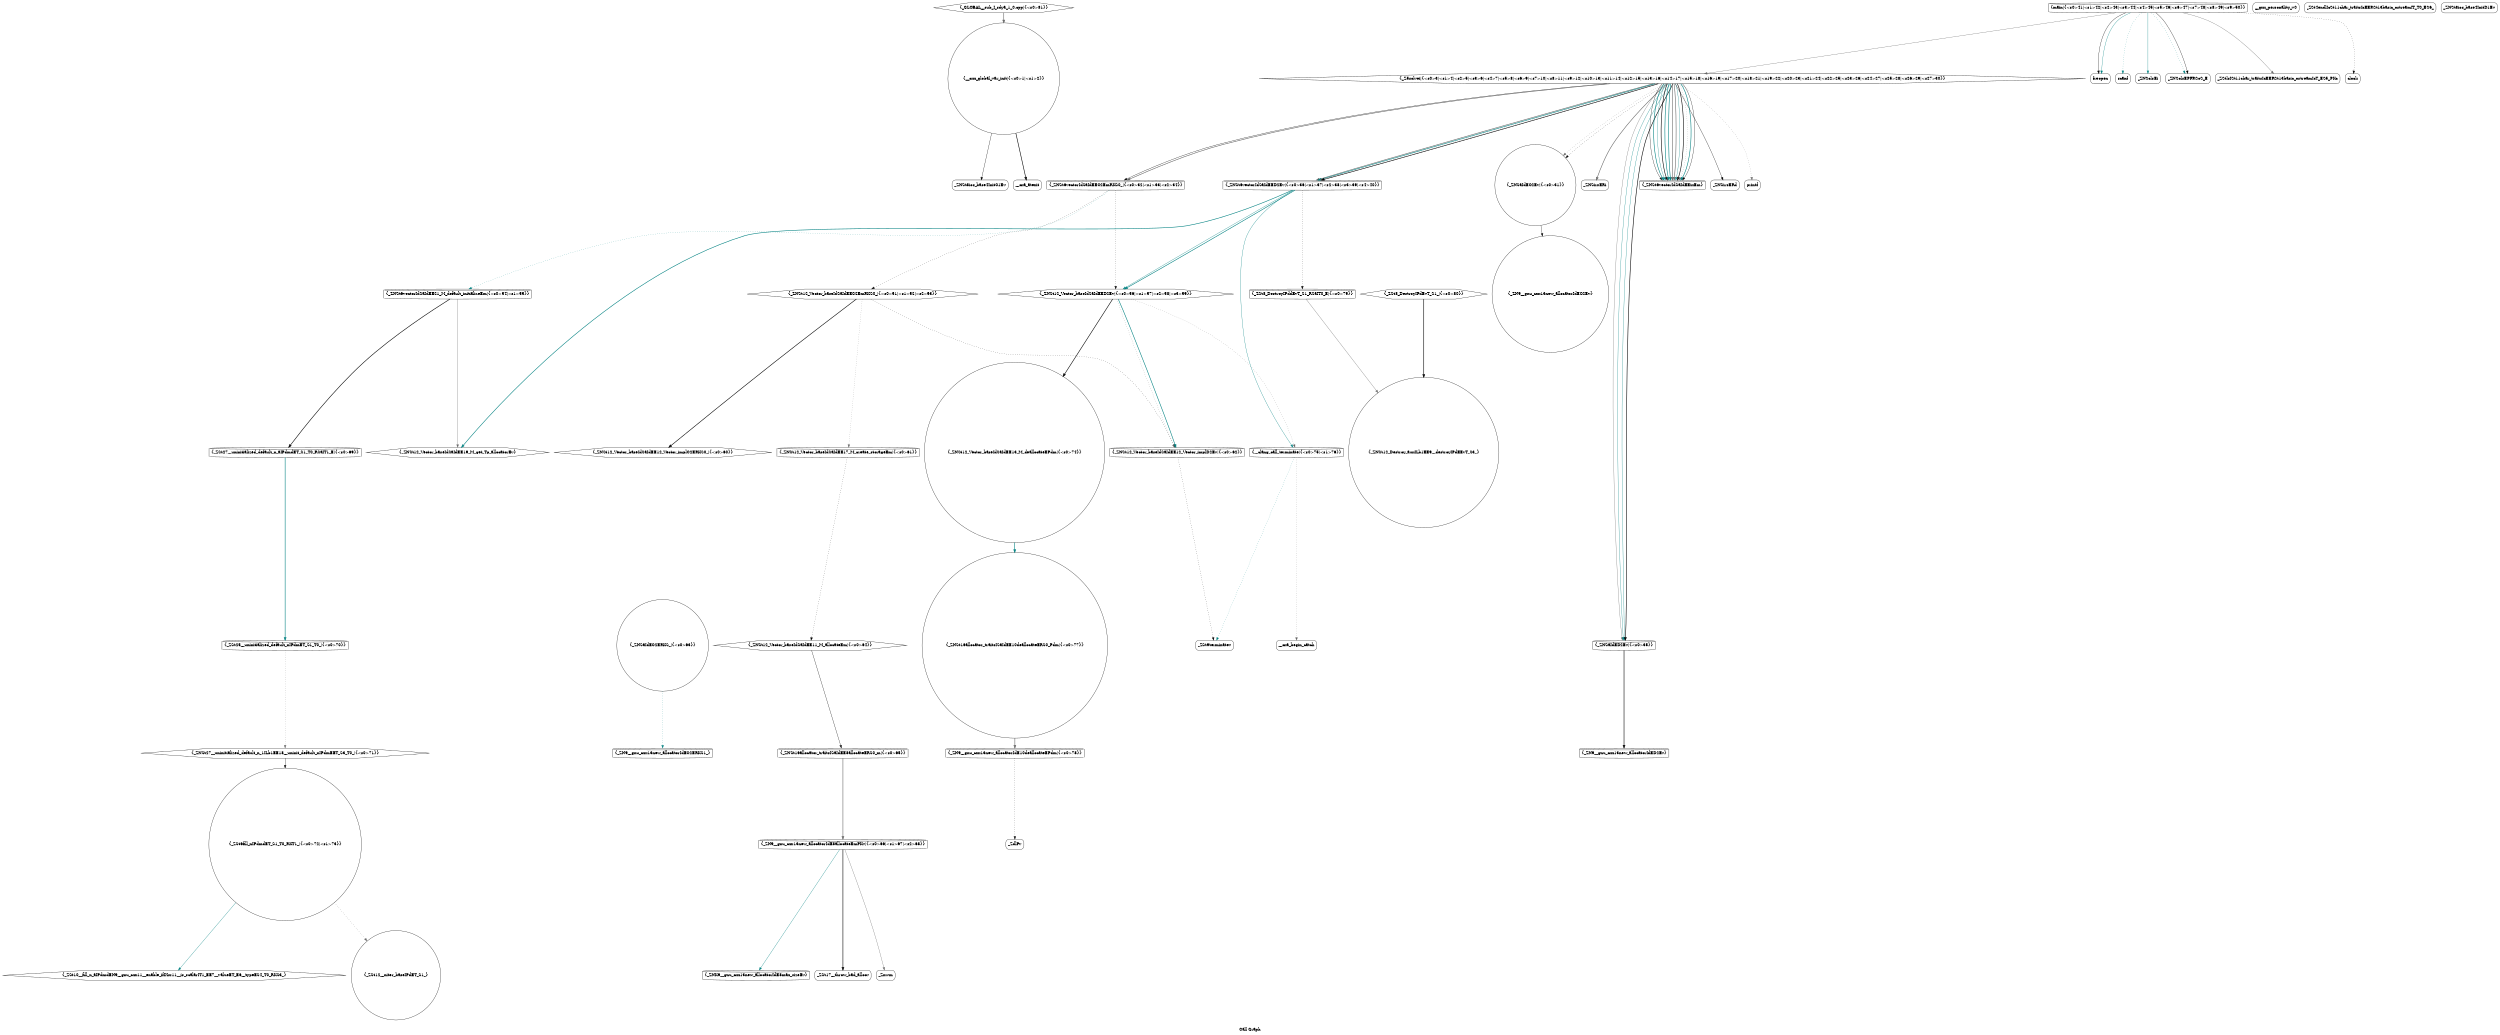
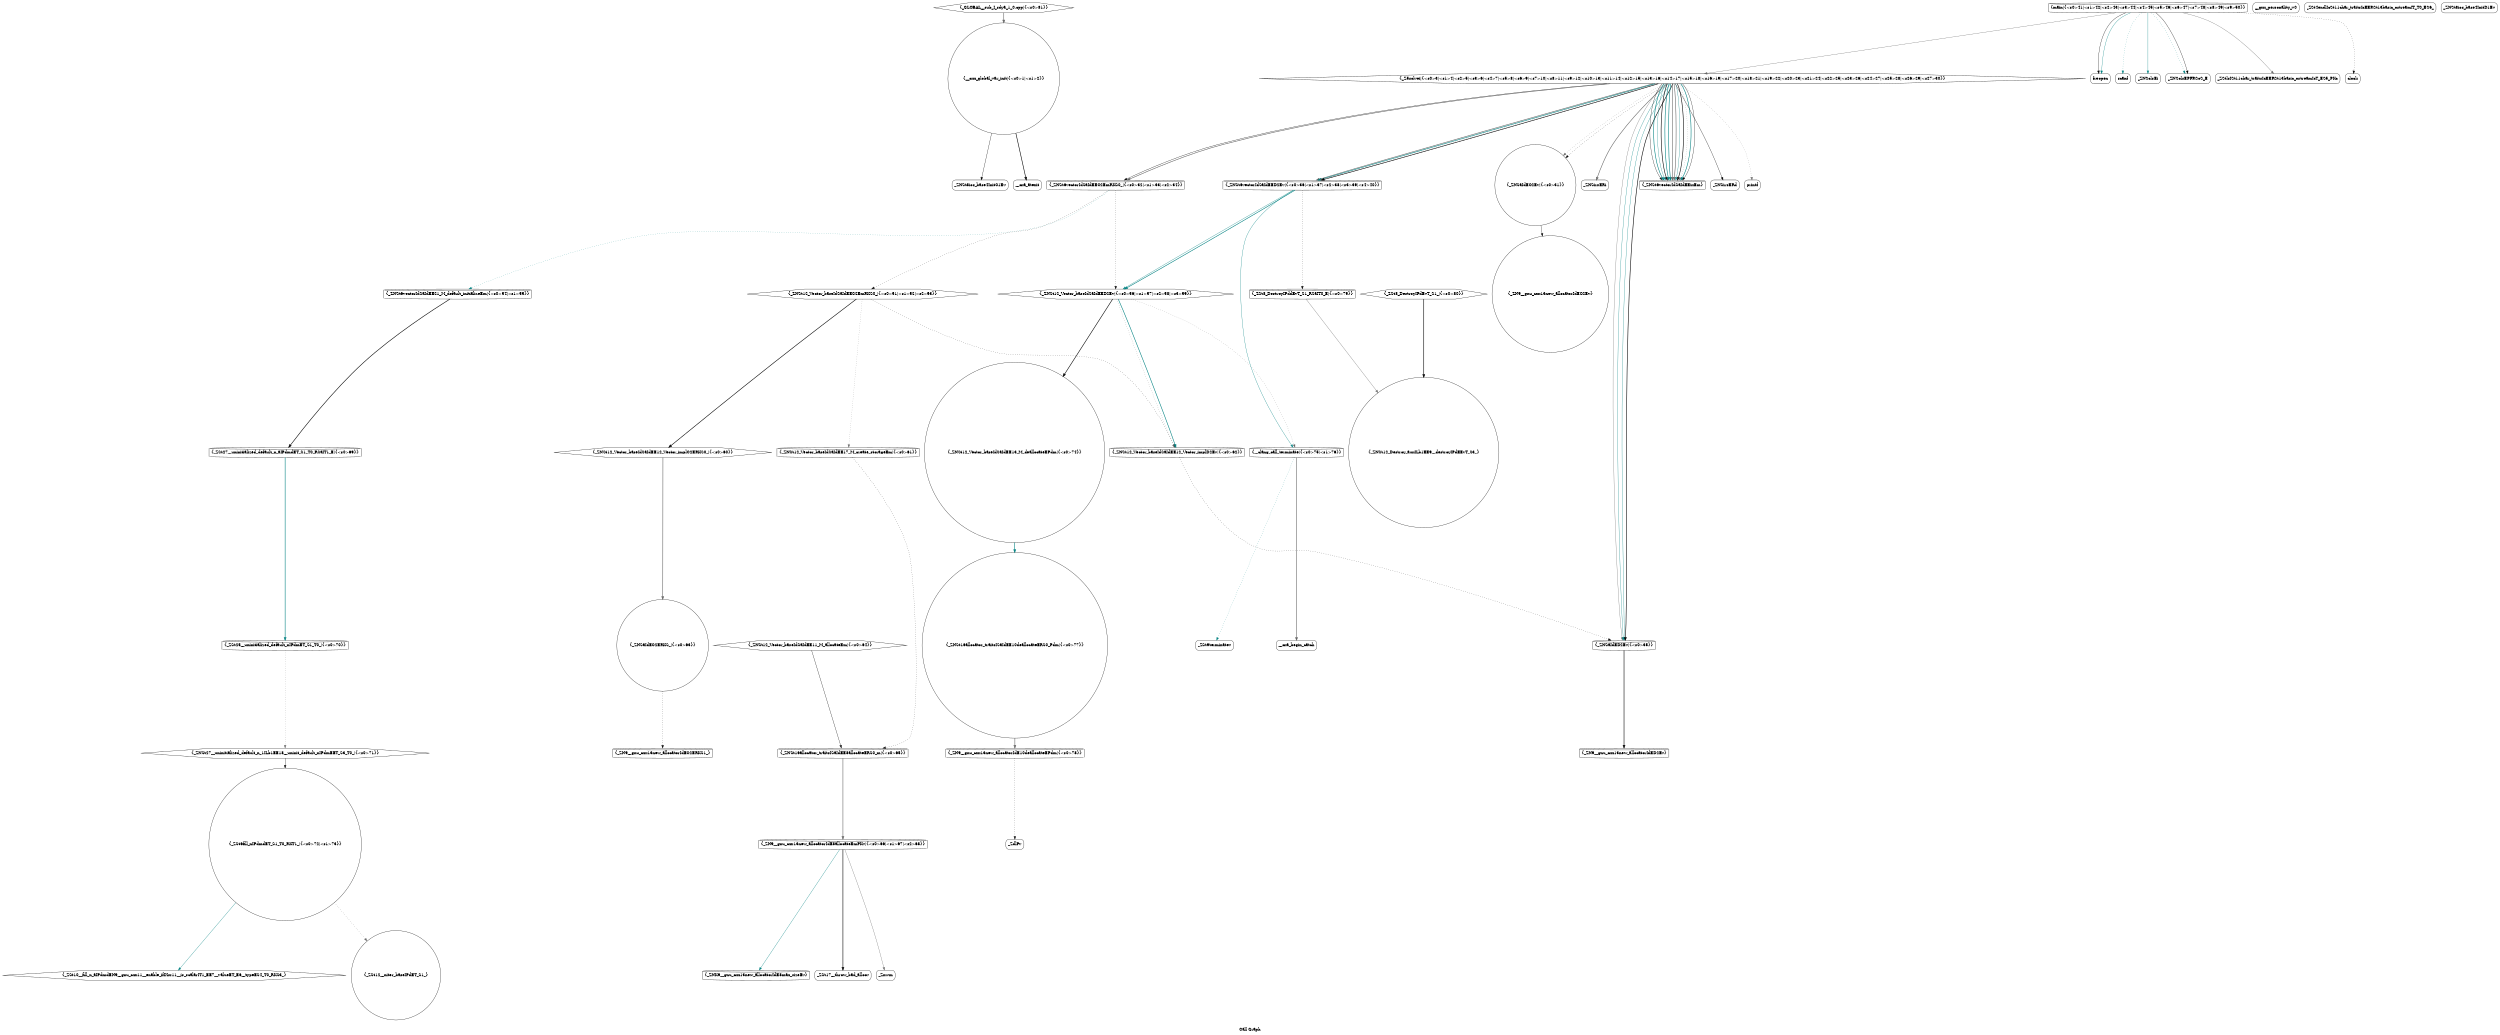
node "{_ZNSt12_Vector_baseIdSaIdEE19_M_get_Tp_allocatorEv}": removed
edge "{_ZNSt12_Vector_baseIdSaIdEE12_Vector_implC2ERKS0_|{<s0>60}}" -> "{_ZNSaIdEC2ERKS_|{<s0>63}}": added
edge "{_ZNSt12_Vector_baseIdSaIdEE17_M_create_storageEm|{<s0>61}}" -> "{_ZNSt12_Vector_baseIdSaIdEE11_M_allocateEm|{<s0>64}}": now "{_ZNSt12_Vector_baseIdSaIdEE17_M_create_storageEm|{<s0>61}}" -> "{_ZNSt16allocator_traitsISaIdEE8allocateERS0_m|{<s0>65}}"
edge "{_ZNSt12_Vector_baseIdSaIdEE12_Vector_implD2Ev|{<s0>62}}" -> "_ZSt9terminatev": now "{_ZNSt12_Vector_baseIdSaIdEE12_Vector_implD2Ev|{<s0>62}}" -> "{_ZNSaIdED2Ev|{<s0>35}}"
edge "{__clang_call_terminate|{<s0>75|<s1>76}}" -> "__cxa_begin_catch": style dotted -> bold
edge "{_ZNSaIdEC2ERKS_|{<s0>63}}" -> "{_ZN9__gnu_cxx13new_allocatorIdEC2ERKS1_}": color teal -> black
